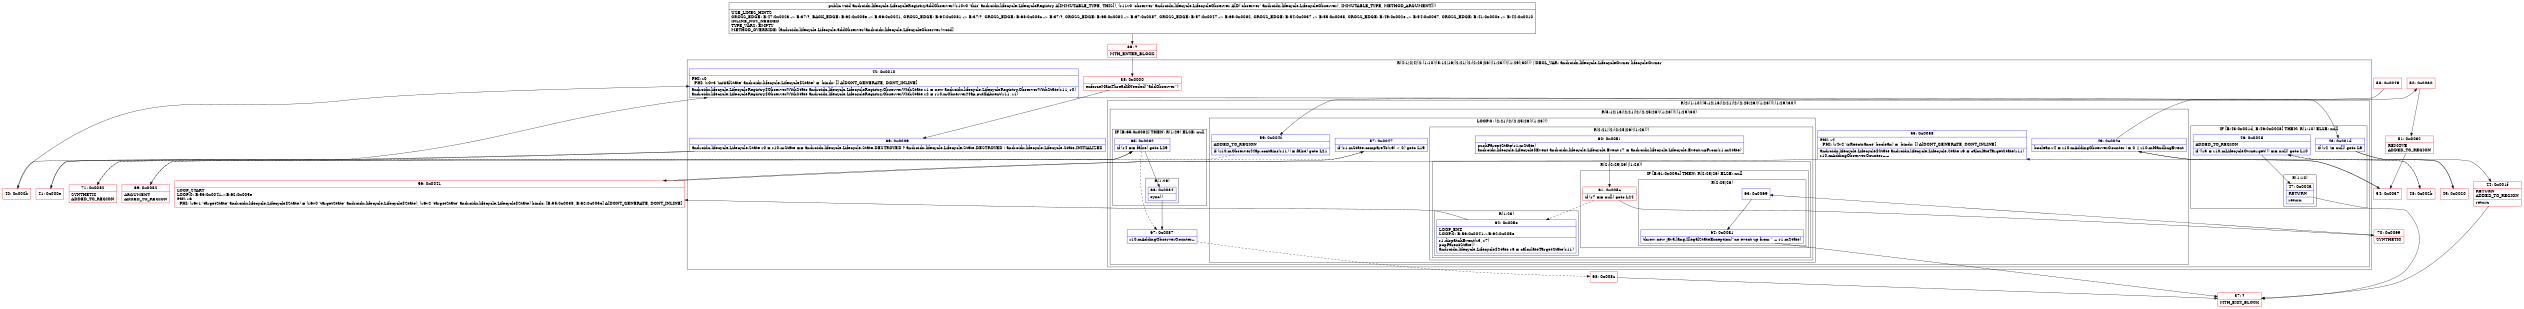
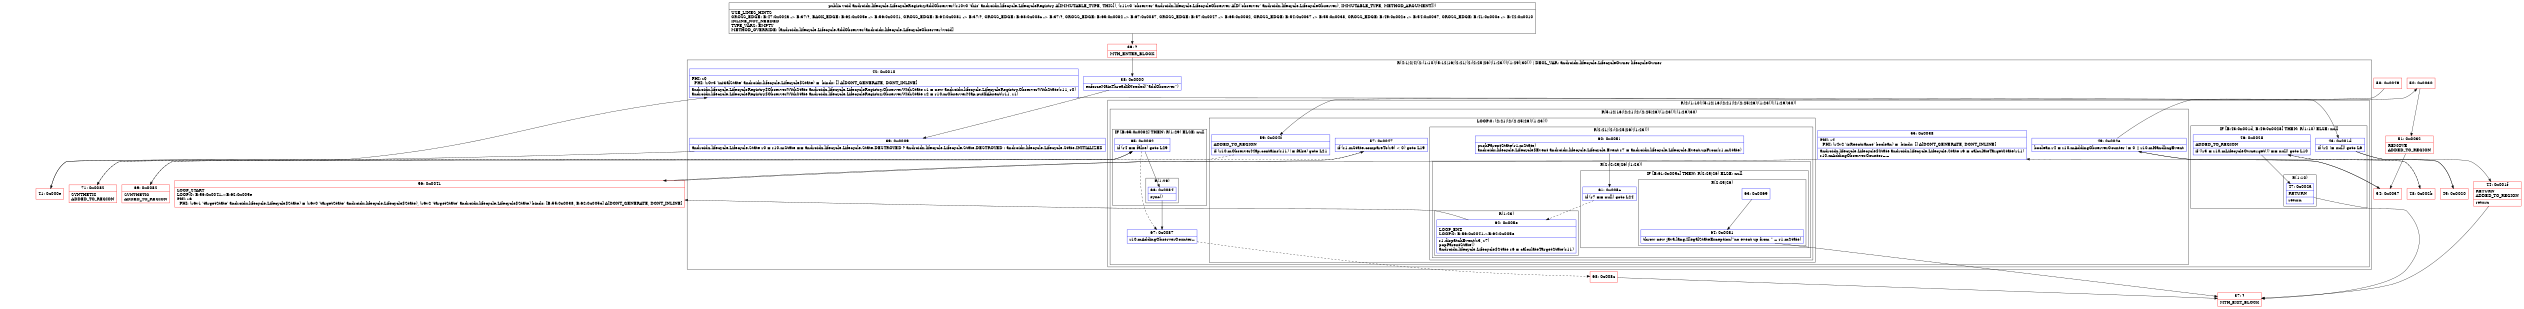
node "38: 0x0000": color red -> blue
node "40: 0x000b": removed
node "61: 0x005c": color red -> blue
node "69: 0x0082": text "ARGUMENT" -> "SYNTHETIC"
node "70: 0x0069": removed
